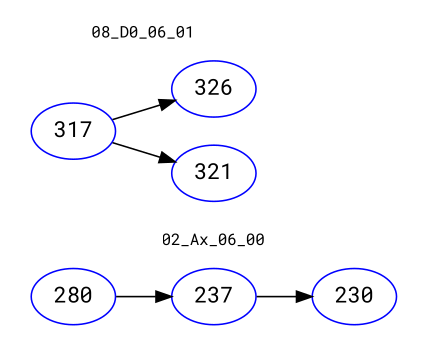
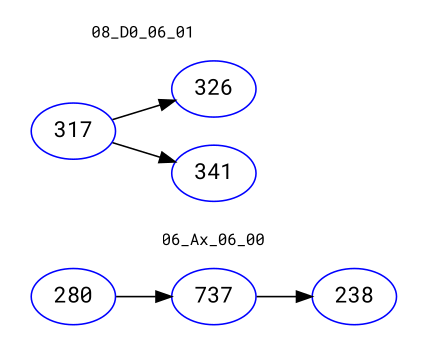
node "321": label "321" -> "341"
cluster "02_Ax_06_00": label "02_Ax_06_00" -> "06_Ax_06_00"
node "237": label "237" -> "737"
node "230": label "230" -> "238"
